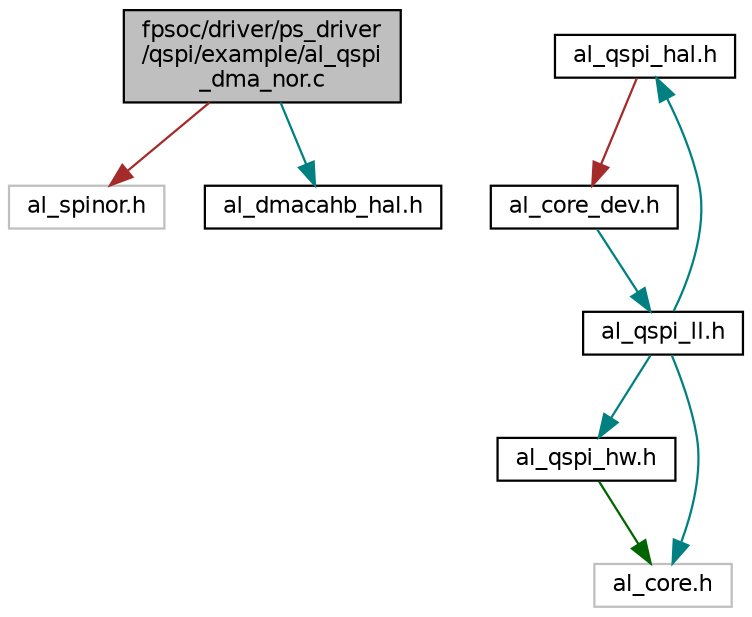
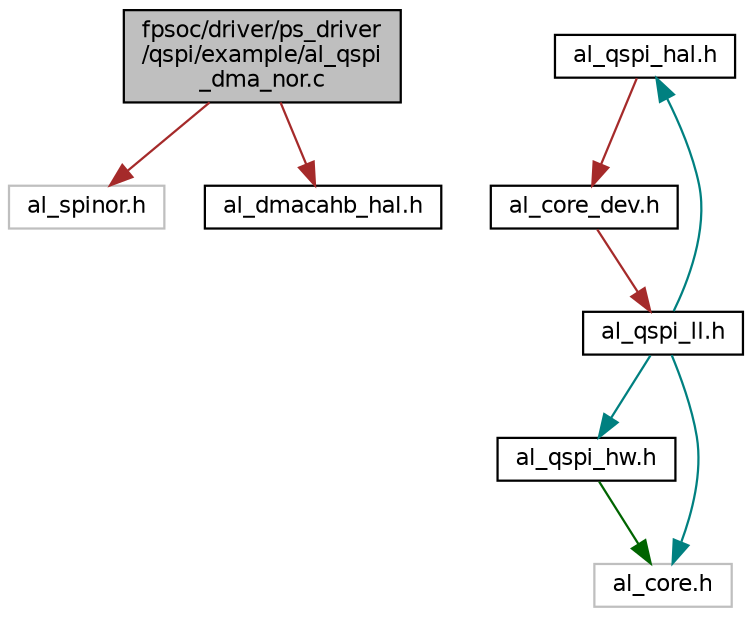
edge "fpsoc/driver/ps_driver /qspi/example/al_qspi _dma_nor.c" -> "al_dmacahb_hal.h": color teal -> brown
edge "al_core_dev.h" -> "al_qspi_ll.h": color teal -> brown
